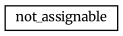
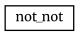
node "not_assignable": label "not_assignable" -> "not_not"
